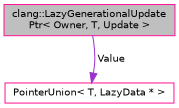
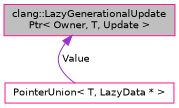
edge "clang::LazyGenerationalUpdate Ptr< Owner, T, Update >" -> "PointerUnion< T, LazyData * >": reversed
